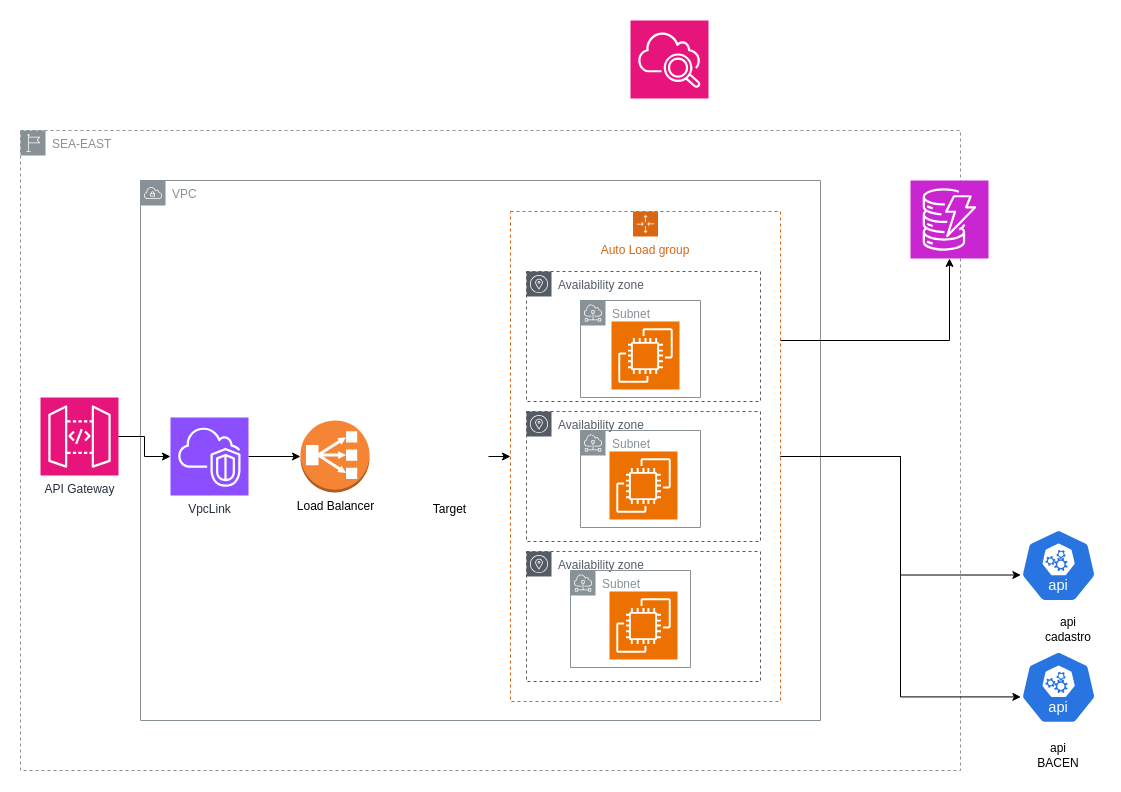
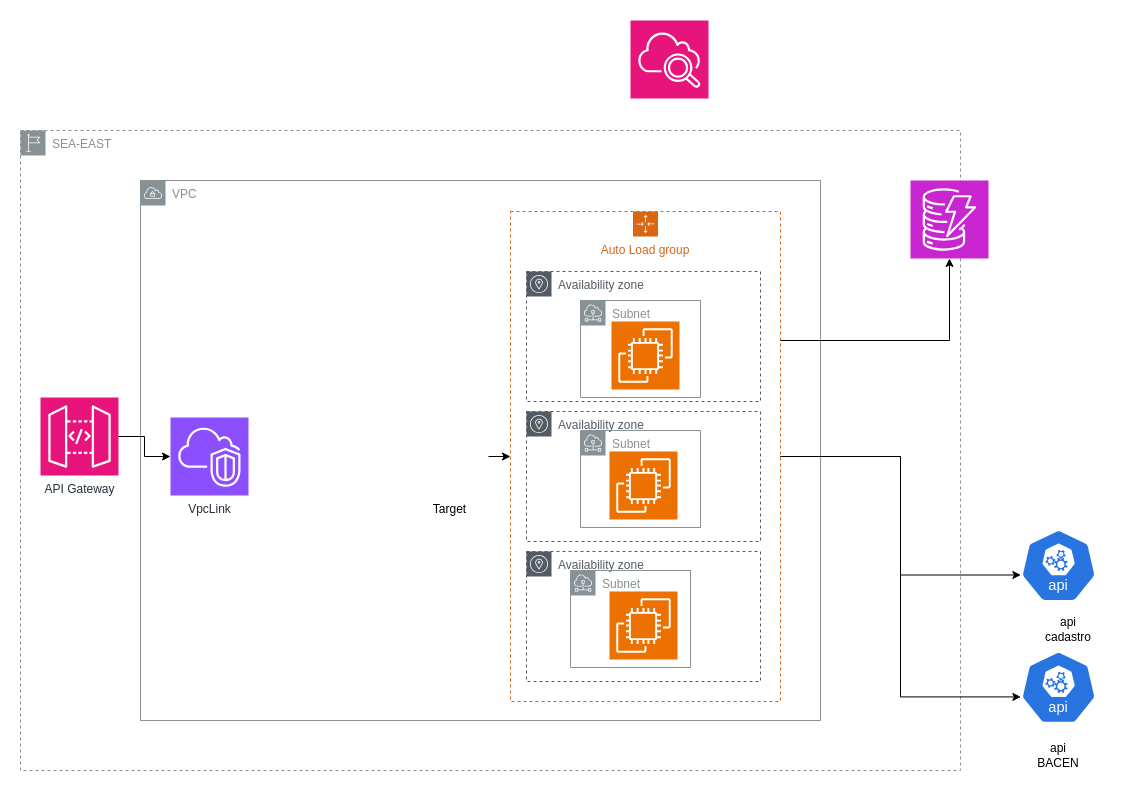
edge "VpcLink" -> "Load Balancer": removed
node "Load Balancer": removed
